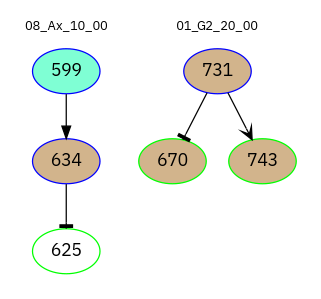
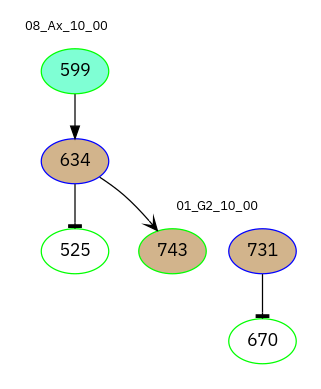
cluster "01_G2_20_00": label "01_G2_20_00" -> "01_G2_10_00"
node "599": color blue -> green
edge "731" -> "743": now "634" -> "743"
node "670": fillcolor tan -> white
node "625": label "625" -> "525"
